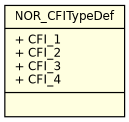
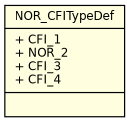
node "NOR_CFITypeDef": text "+ CFI_2" -> "+ NOR_2"
